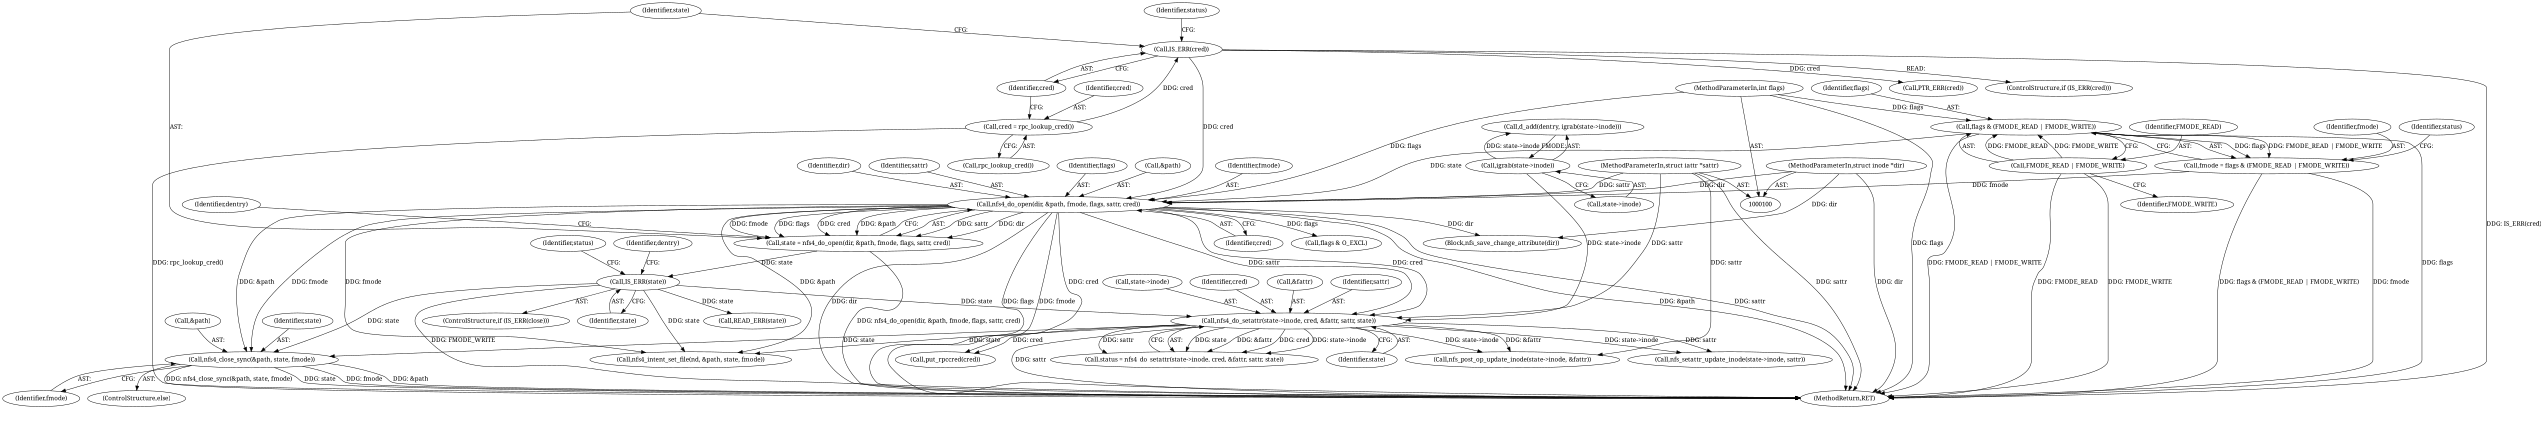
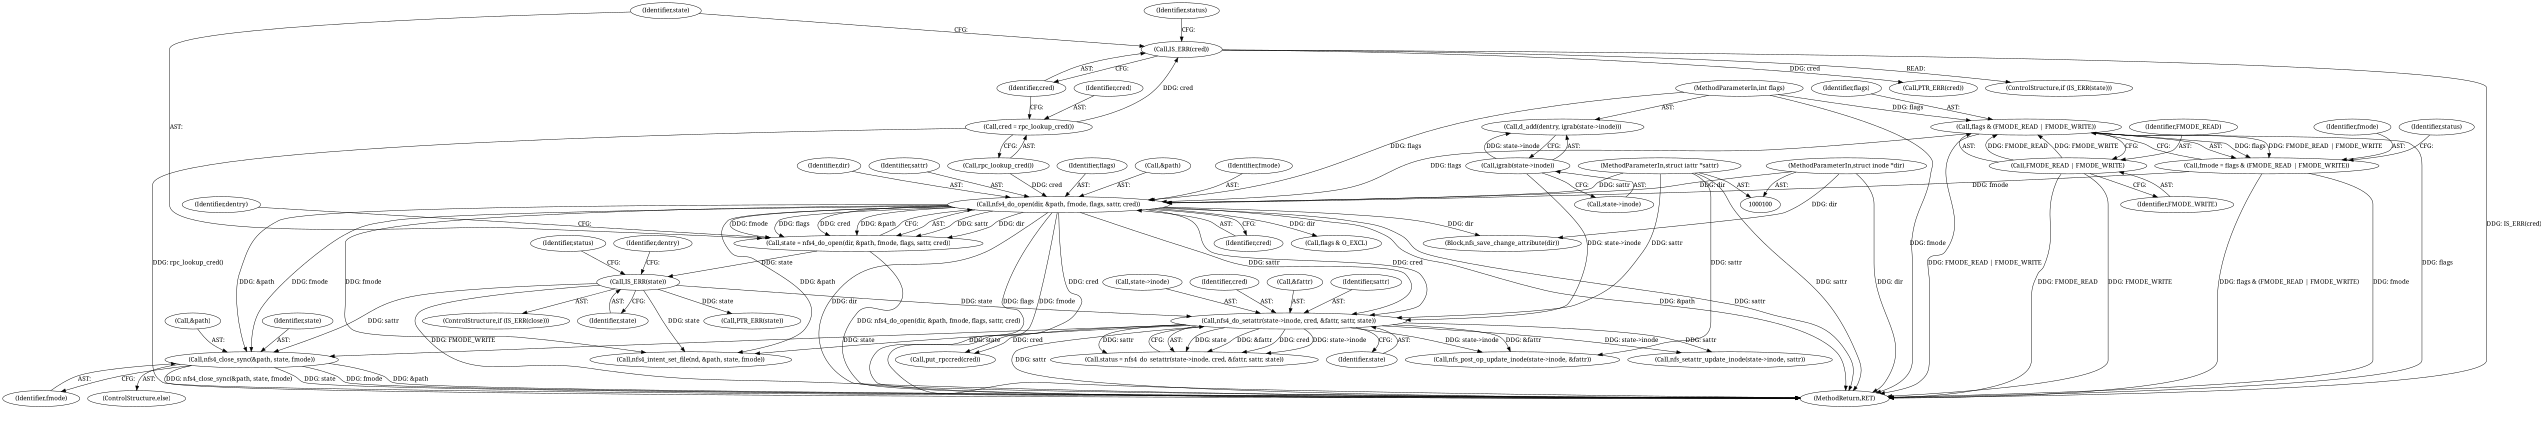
node "(ControlStructure,if (IS_ERR(cred)))": label "(ControlStructure,if (IS_ERR(cred)))" -> "(ControlStructure,if (IS_ERR(state)))"
edge "(MethodParameterIn,int flags)" -> "1000100": now "(MethodParameterIn,int flags)" -> "(Call,d_add(dentry, igrab(state->inode)))"
edge "(Call,d_add(dentry, igrab(state->inode)))" -> "(Call,igrab(state->inode))": label "FMODE: " -> "CFG: "
edge "(Call,IS_ERR(cred))" -> "(Call,nfs4_do_open(dir, &path, fmode, flags, sattr, cred))": now "(Call,rpc_lookup_cred())" -> "(Call,nfs4_do_open(dir, &path, fmode, flags, sattr, cred))"
edge "(Call,flags & (FMODE_READ | FMODE_WRITE))" -> "(Call,nfs4_do_open(dir, &path, fmode, flags, sattr, cred))": label "DDG: state" -> "DDG: flags"
edge "(Identifier,FMODE_WRITE)" -> "(Call,FMODE_READ | FMODE_WRITE)": added, label "AST:"
edge "(Call,nfs4_do_open(dir, &path, fmode, flags, sattr, cred))" -> "(Call,flags & O_EXCL)": label "DDG: flags" -> "DDG: dir"
edge "(MethodParameterIn,int flags)" -> "(MethodReturn,RET)": label "DDG: flags" -> "DDG: fmode"
edge "(Call,IS_ERR(state))" -> "(Call,nfs4_close_sync(&path, state, fmode))": label "DDG: state" -> "DDG: sattr"
node "(Call,READ_ERR(state))": label "(Call,READ_ERR(state))" -> "(Call,PTR_ERR(state))"
